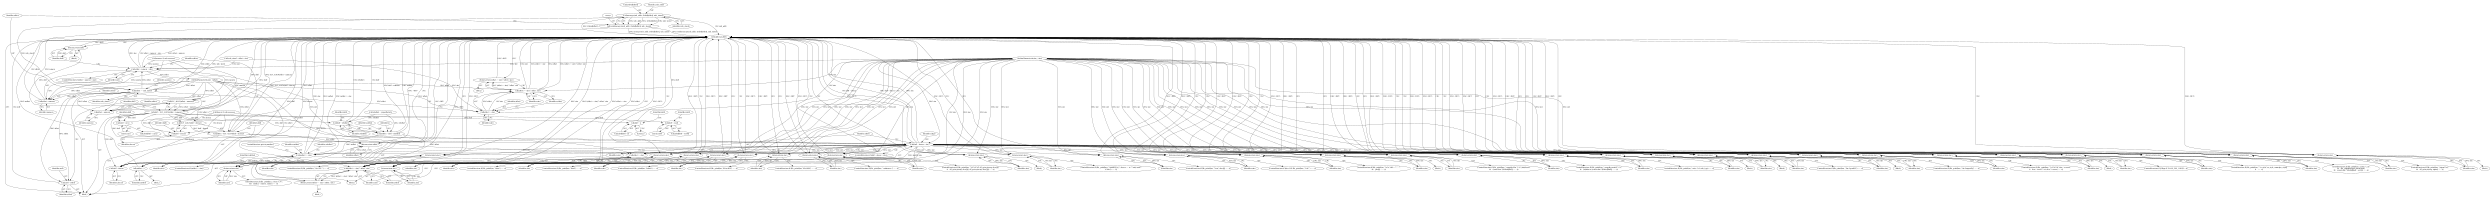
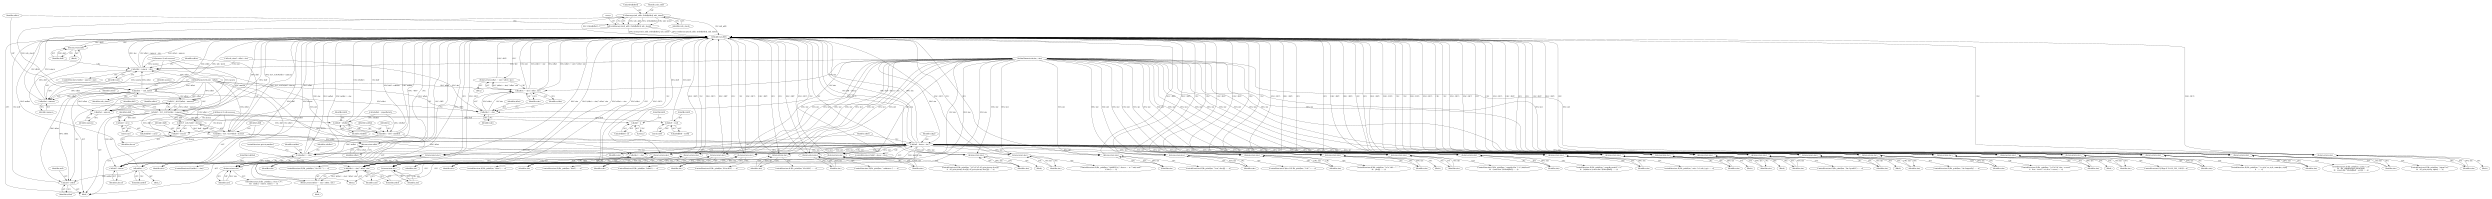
edge "(Call,doff + 0x08)" -> "(MethodReturn,RET)": added, label "DDG: doff"
edge "(Call,offset + namesz > size)" -> "(MethodParameterIn,size_t offset)": reversed
edge "(Call,offset += xnh_sizeof)" -> "(Call,ELF_ALIGN(offset + namesz))": added, label "DDG: offset"
edge "(Call,offset = ELF_ALIGN(doff + descsz))" -> "(Call,ELF_ALIGN(doff + descsz))": added, label "CFG:"
edge "(Call,doff = ELF_ALIGN(offset + namesz))" -> "(Call,doff + descsz > size)": now "(Call,nbuf[doff + 0x7c])" -> "(Call,doff + descsz > size)"
edge "(Call,noffset++)" -> "(Call,noffset >= size)": now "(Call,noffset++)" -> "(Call,noff = offset)"
